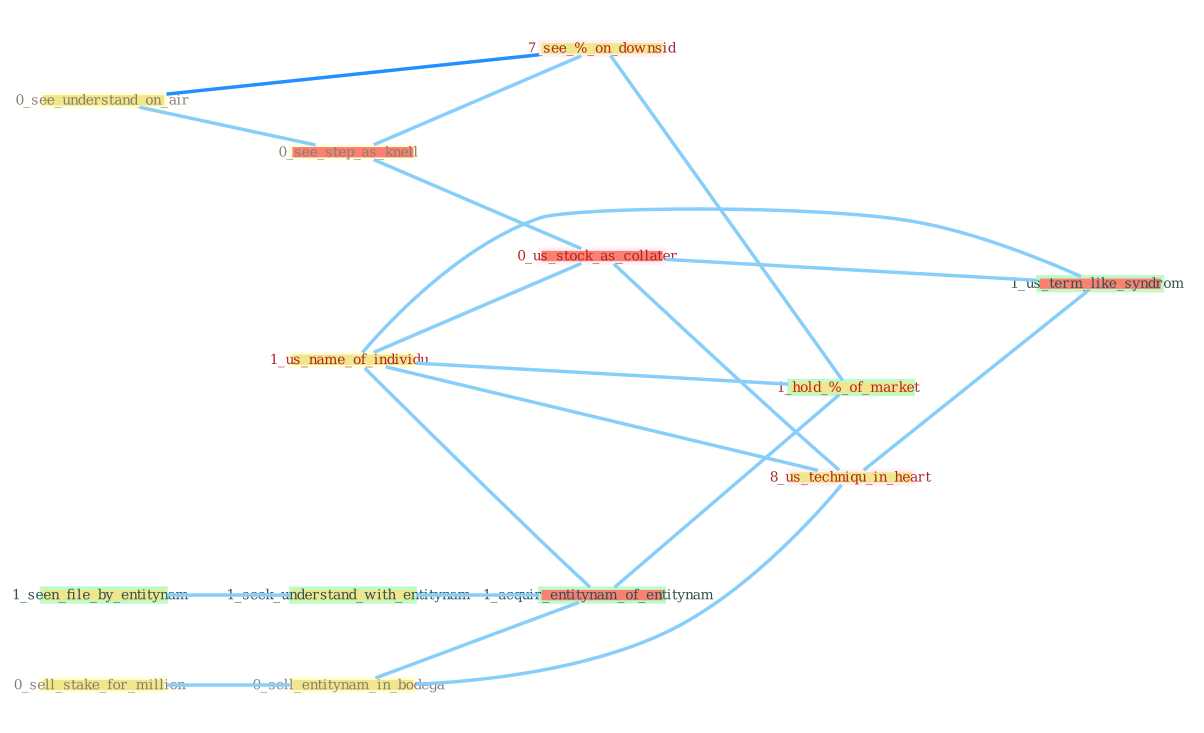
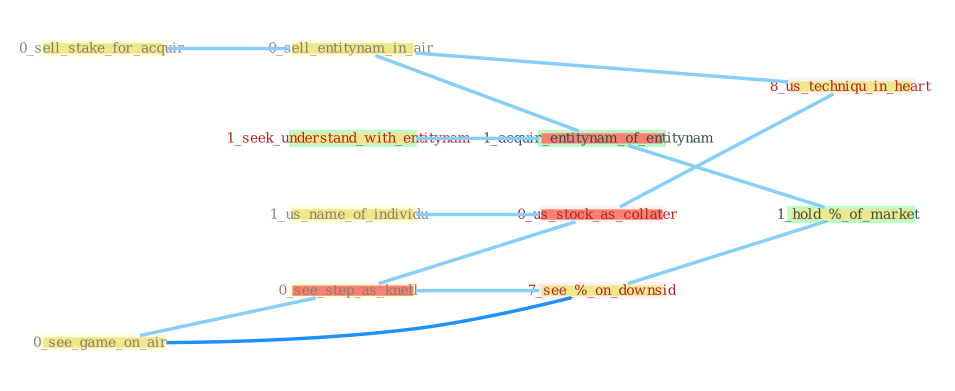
node "0_see_understand_on_air": label "0_see_understand_on_air" -> "0_see_game_on_air"
node "1_us_term_like_syndrom": removed
node "1_us_name_of_individu": fontcolor #b22222 -> #8b7d6b
edge "1_us_name_of_individu" -- "1_hold_%_of_market": removed
node "1_hold_%_of_market": fontcolor #b22222 -> #2f4f4f
edge "1_us_name_of_individu" -- "8_us_techniqu_in_heart": removed
edge "1_us_name_of_individu" -- "1_acquir_entitynam_of_entitynam": removed
node "1_seen_file_by_entitynam": removed
node "1_seek_understand_with_entitynam": fontcolor #2f4f4f -> #b22222
node "0_sell_stake_for_million": label "0_sell_stake_for_million" -> "0_sell_stake_for_acquir"
node "0_sell_entitynam_in_bodega": label "0_sell_entitynam_in_bodega" -> "0_sell_entitynam_in_air"
